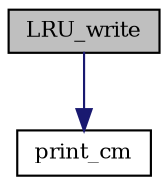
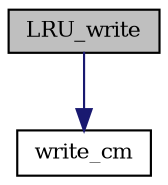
node "print_cm": label "print_cm" -> "write_cm"
